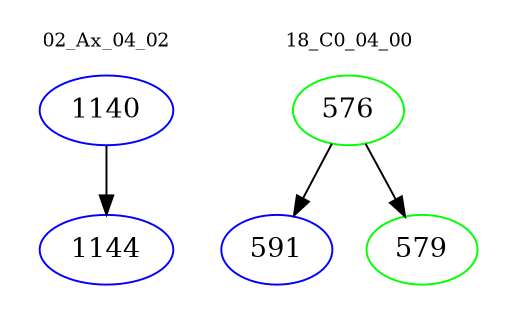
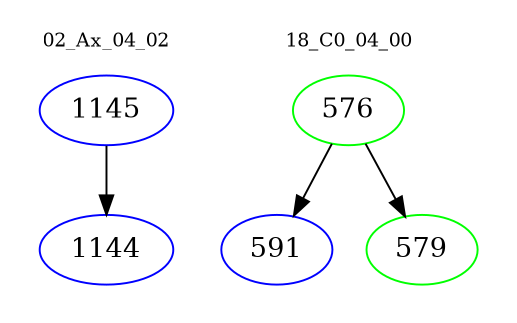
node "1140": label "1140" -> "1145"
